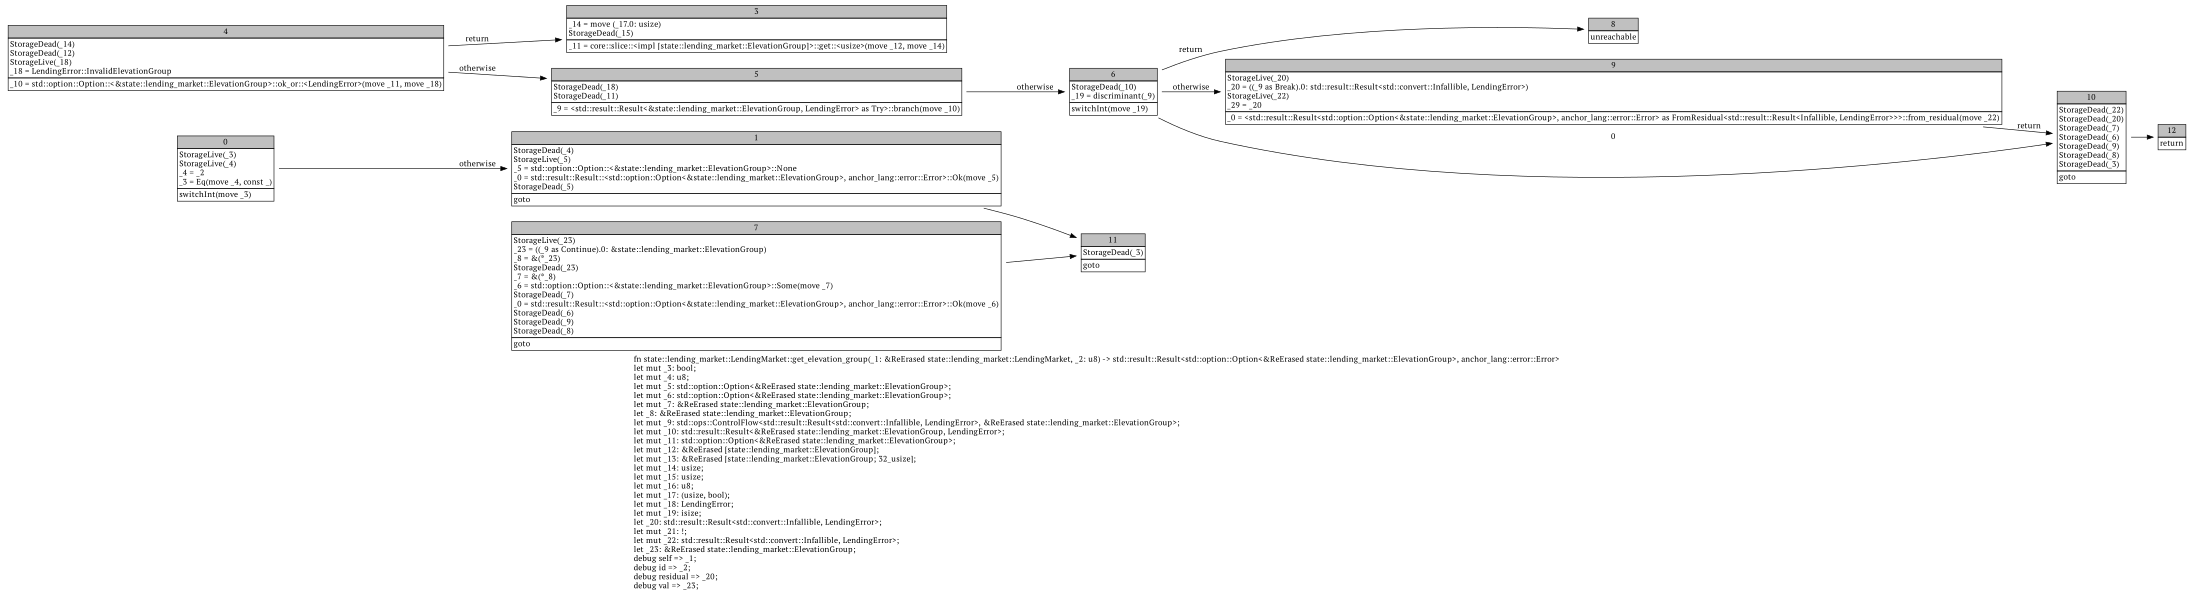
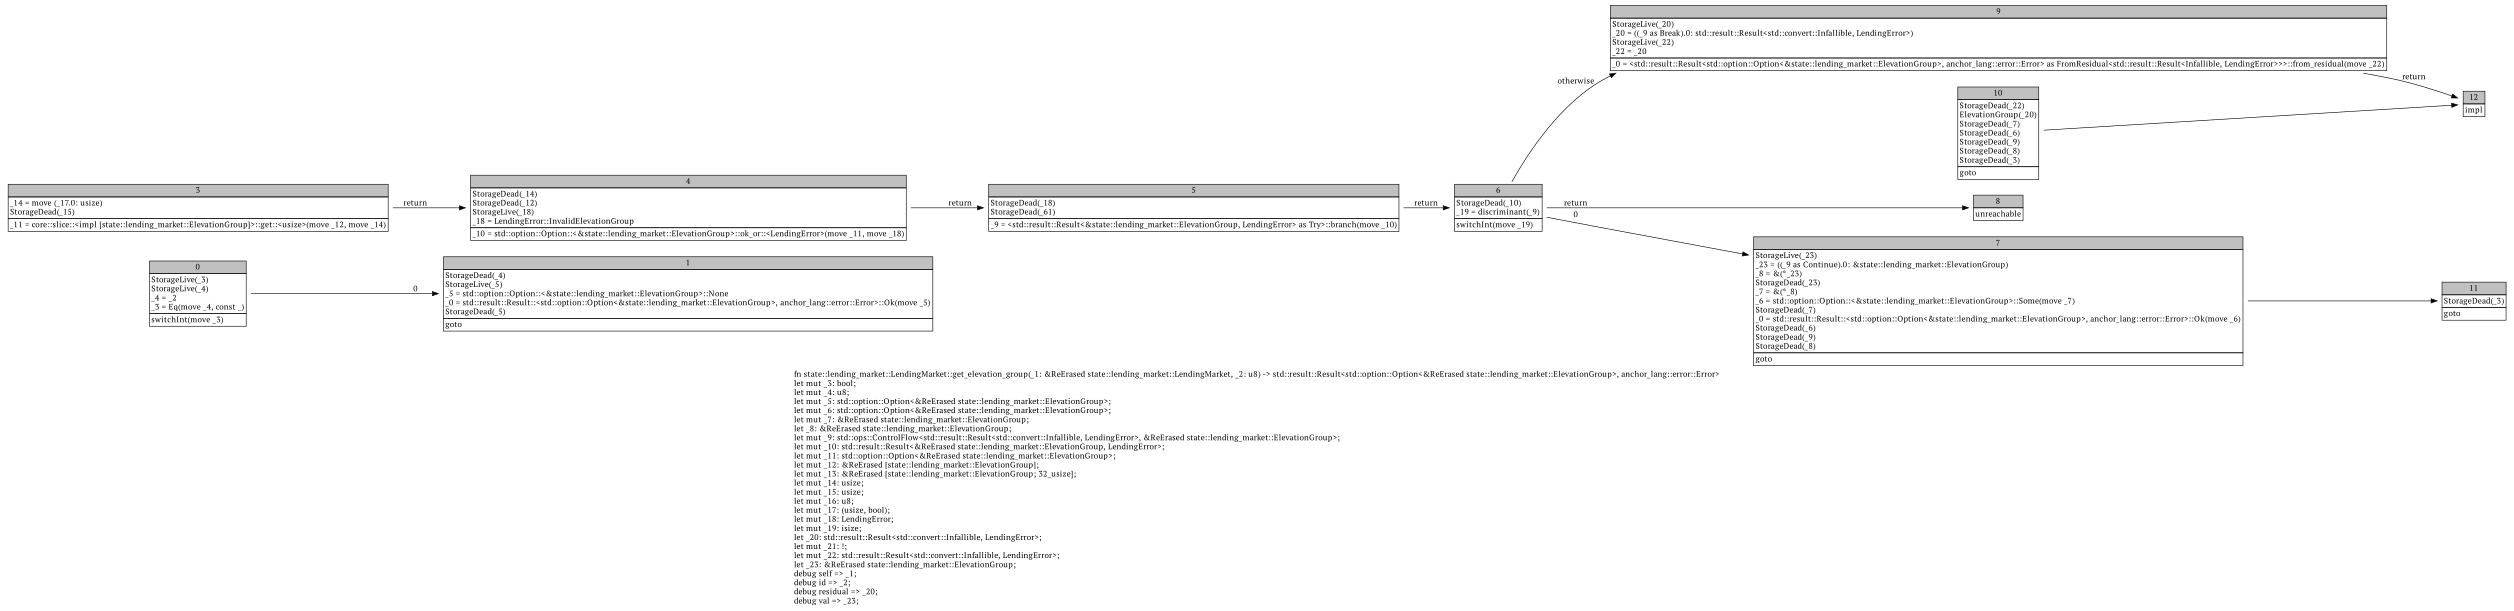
edge "4" -> "3": reversed
edge "4" -> "5": label "otherwise" -> "return"
edge "5" -> "6": label "otherwise" -> "return"
node "5": text "StorageDead(_11)" -> "StorageDead(_61)"
node "9": text "_29 = _20" -> "_22 = _20"
node "10": text "StorageDead(_20)" -> "ElevationGroup(_20)"
edge "9" -> "10": now "9" -> "12"
node "12": text "return" -> "impl"
edge "0" -> "1": label "otherwise" -> "0"
edge "6" -> "10": now "6" -> "7"
edge "1" -> "11": removed
